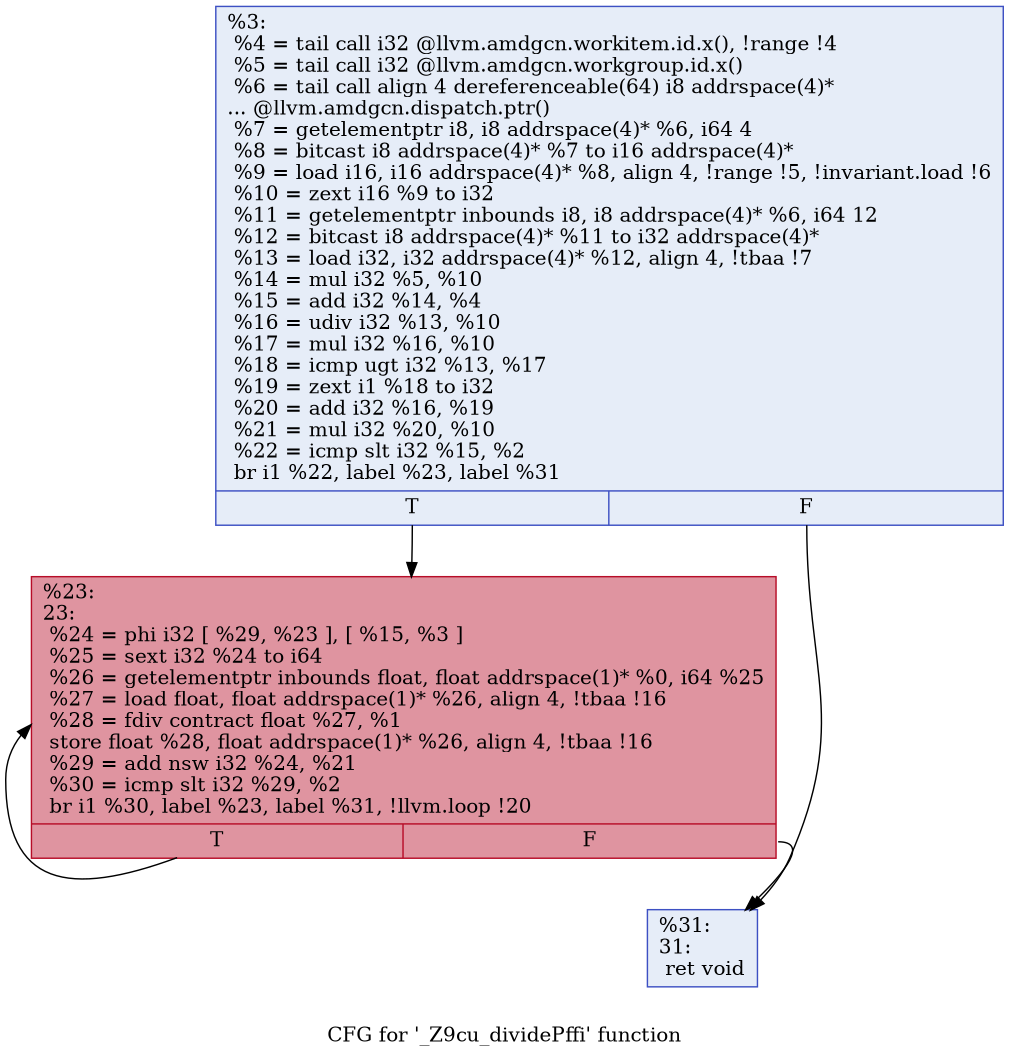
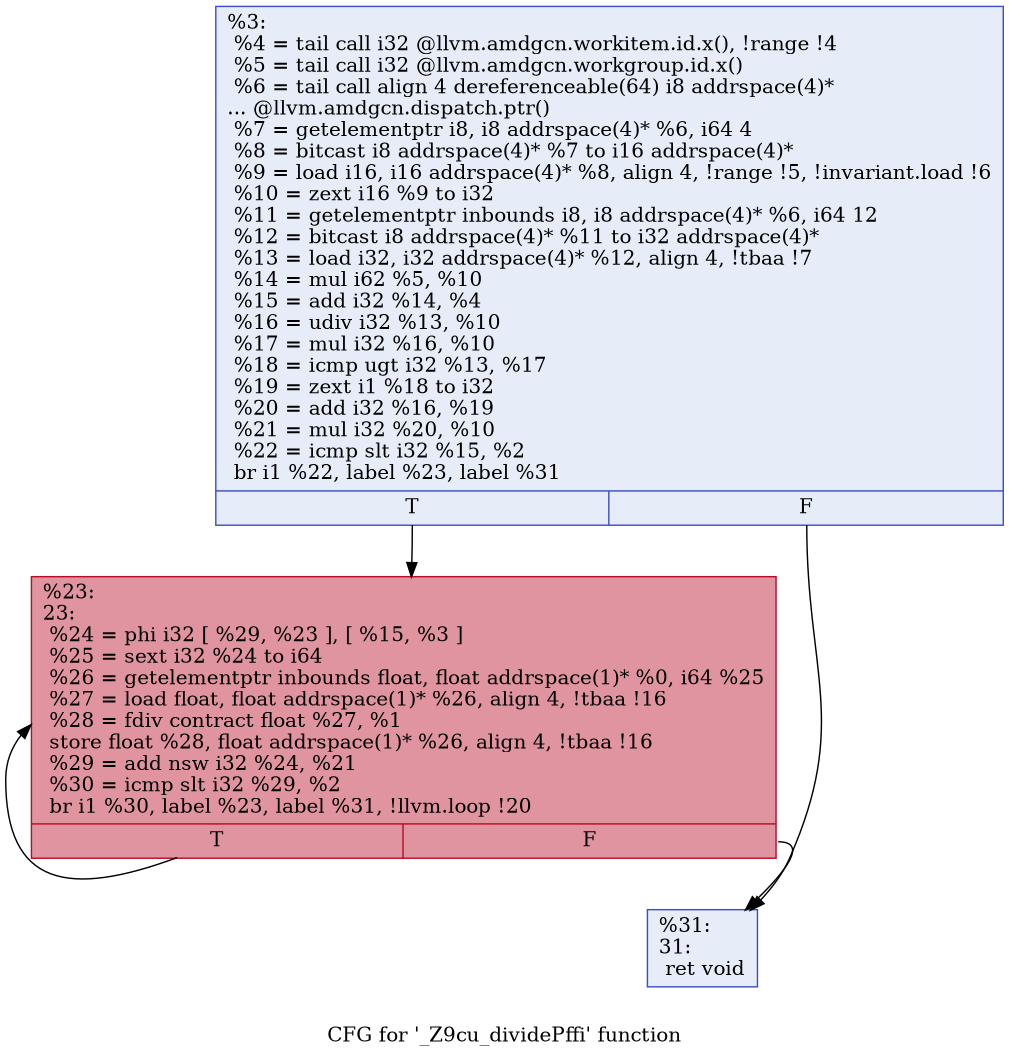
node "%3:": text "%14 = mul i32 %5, %10" -> "%14 = mul i62 %5, %10"
